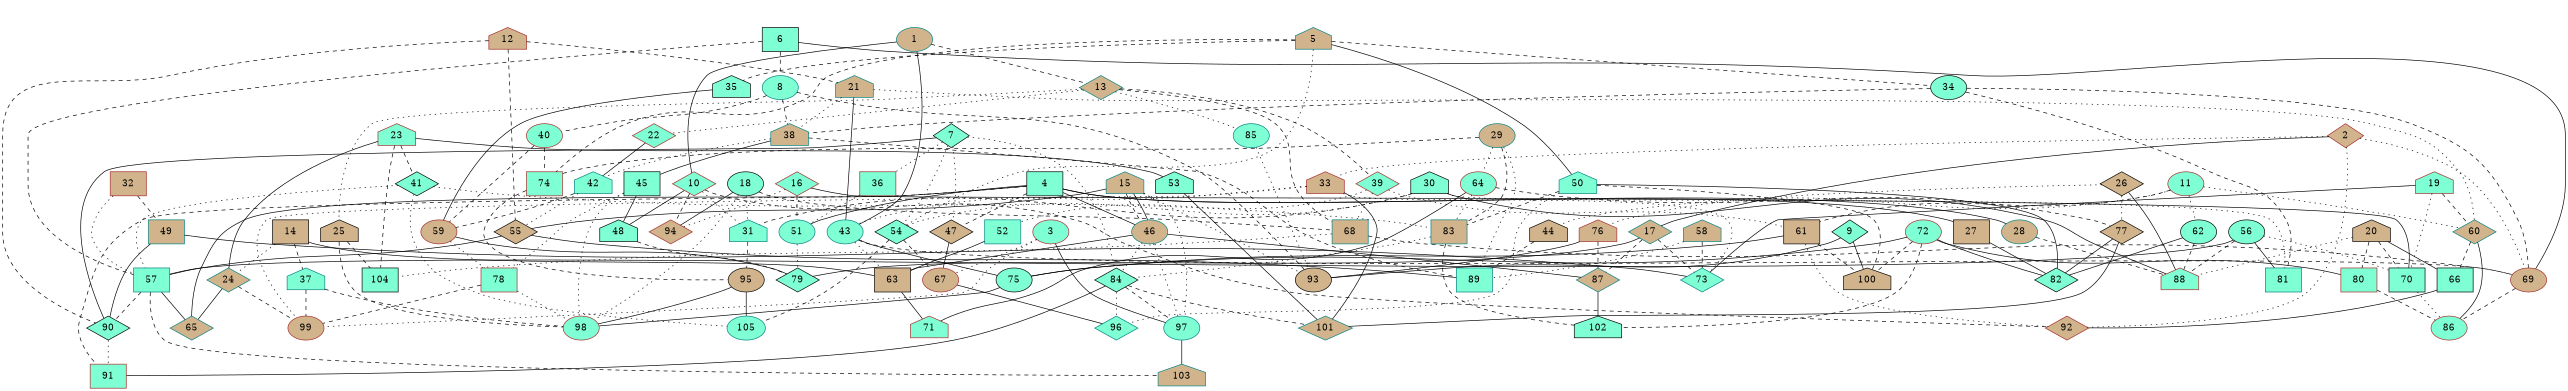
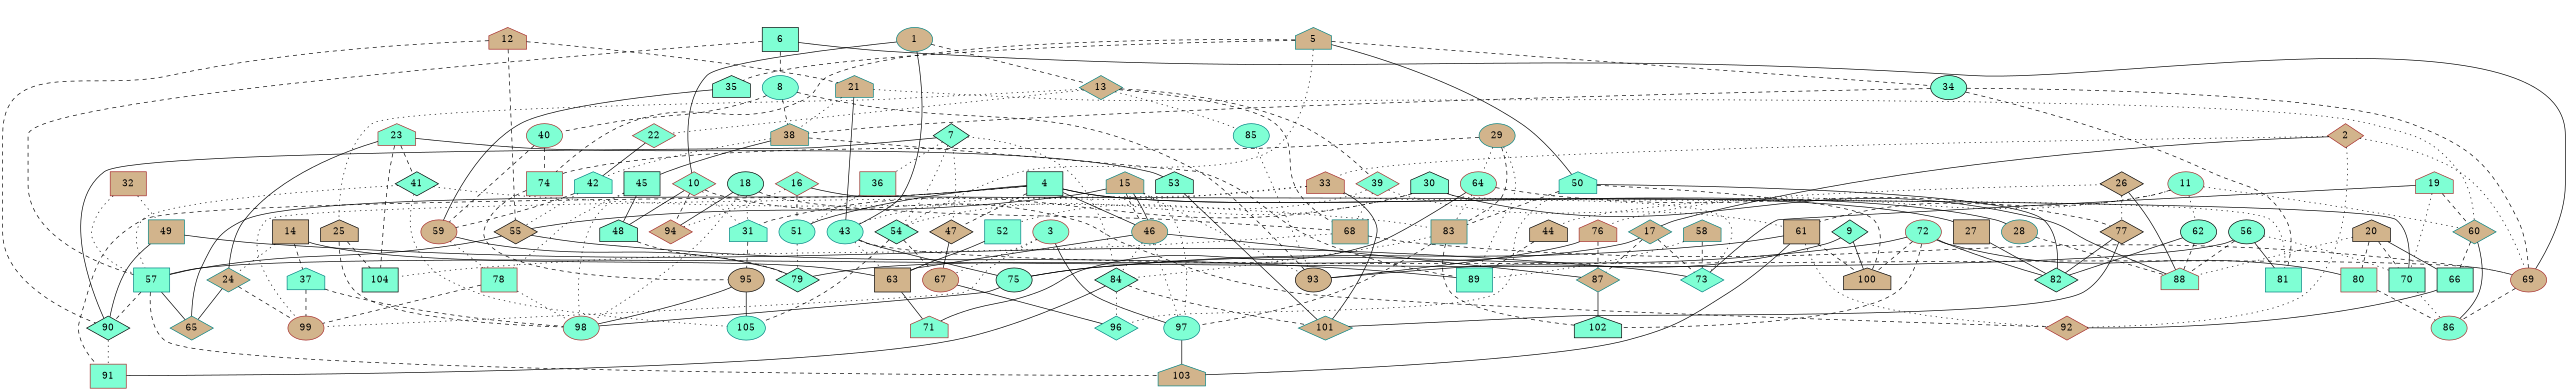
edge "32" -- "49": style dashed -> dotted
edge "84" -- "97": now "83" -- "97"
edge "61" -- "103": added
